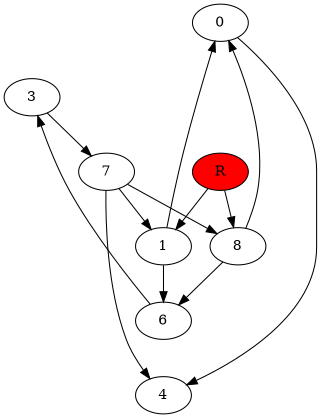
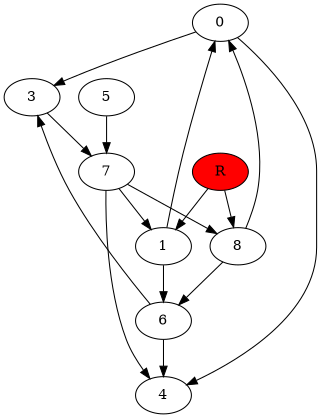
edge "0" -> "3": added
node "5": added
edge "6" -> "4": added
